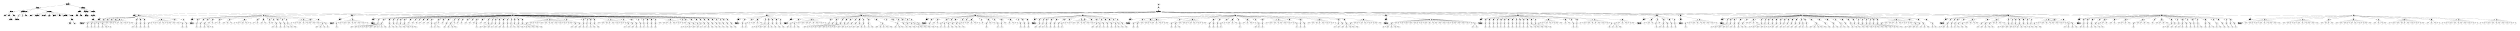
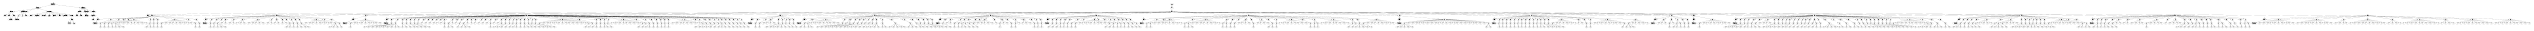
node "inspiration1": label "inspiration1" -> "div1"
